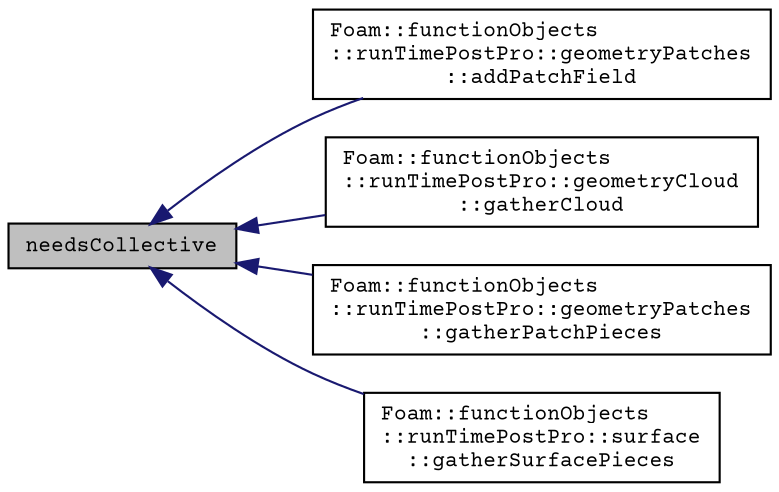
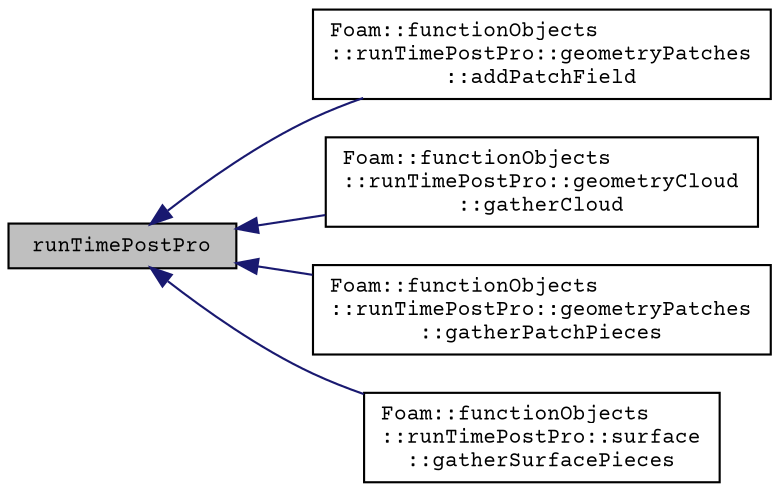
node "needsCollective": label "needsCollective" -> "runTimePostPro"
